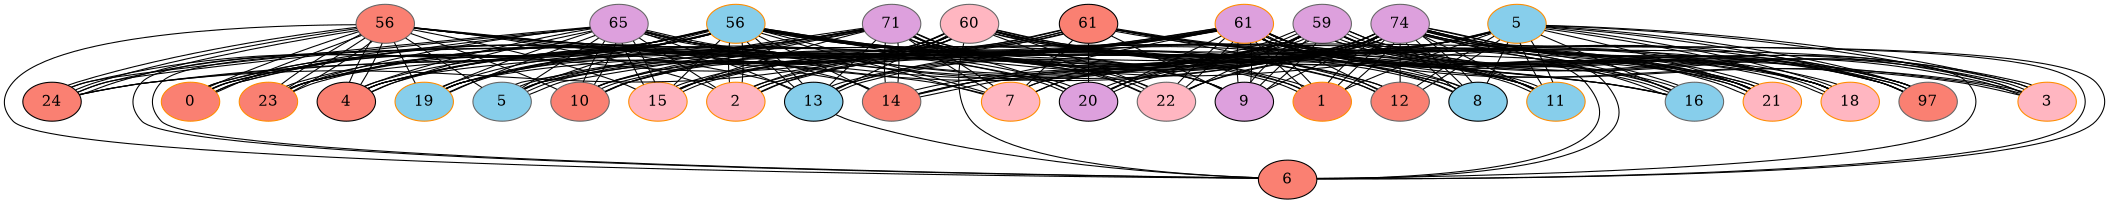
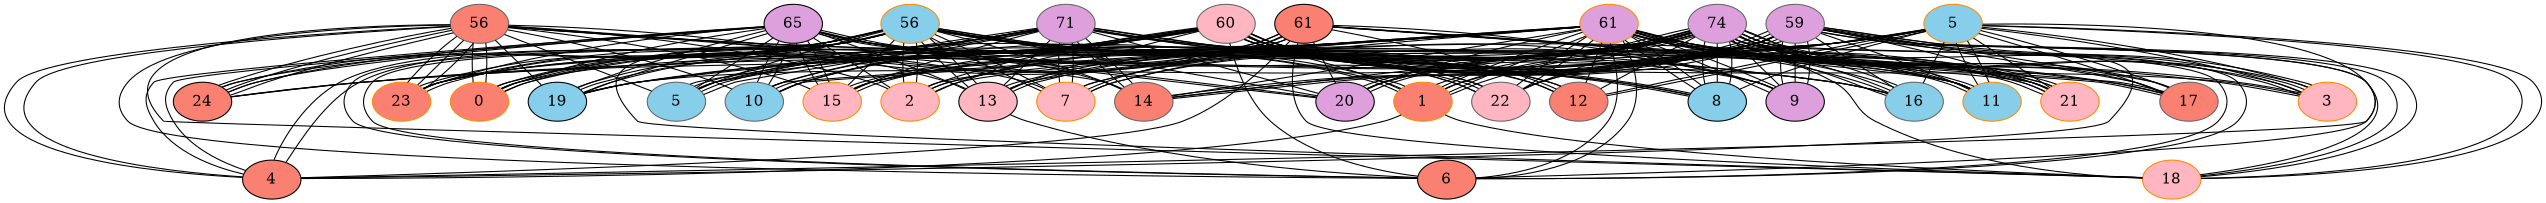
node "65": color gray40 -> black
edge "74" -- "18": now "1" -- "18"
edge "59" -- "4": now "1" -- "4"
node "19": color darkorange -> black
node "10": fillcolor salmon -> skyblue
node "13": fillcolor skyblue -> lightpink
node "97": label "97" -> "17"
